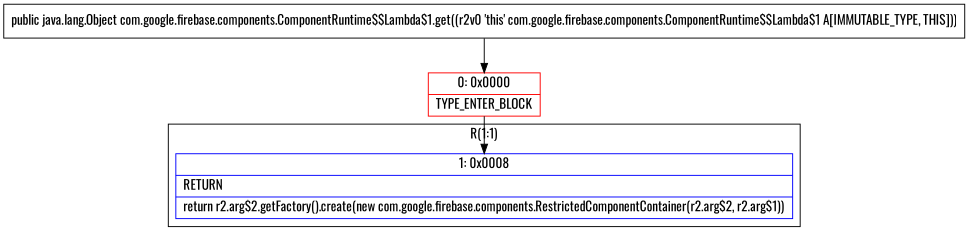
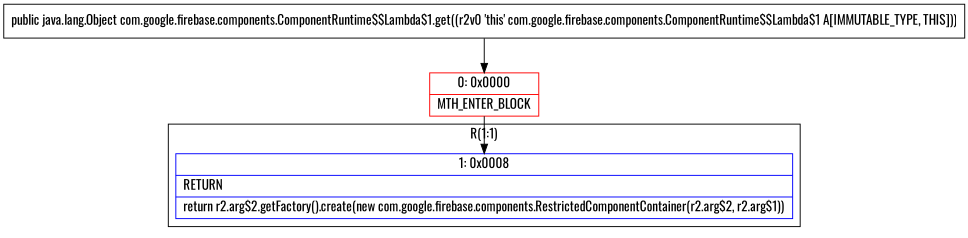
node "0: 0x0000": text "TYPE_ENTER_BLOCK" -> "MTH_ENTER_BLOCK"
